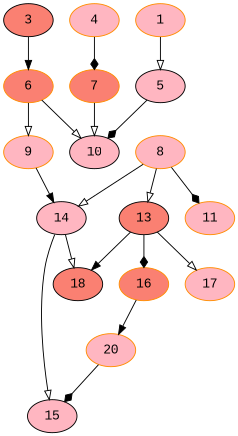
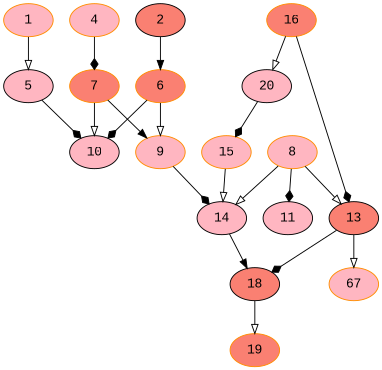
node "3": label "3" -> "2"
edge "7" -> "9": added
edge "6" -> "10": arrowhead onormal -> diamond
edge "9" -> "14": arrowhead normal -> diamond
node "11": color darkorange -> black
edge "13" -> "16": reversed
edge "14" -> "18": arrowhead onormal -> normal
edge "13" -> "18": arrowhead normal -> diamond
node "17": label "17" -> "67"
edge "14" -> "15": reversed
edge "16" -> "20": arrowhead normal -> onormal
node "20": color darkorange -> black
node "19": added
node "15": color black -> darkorange
